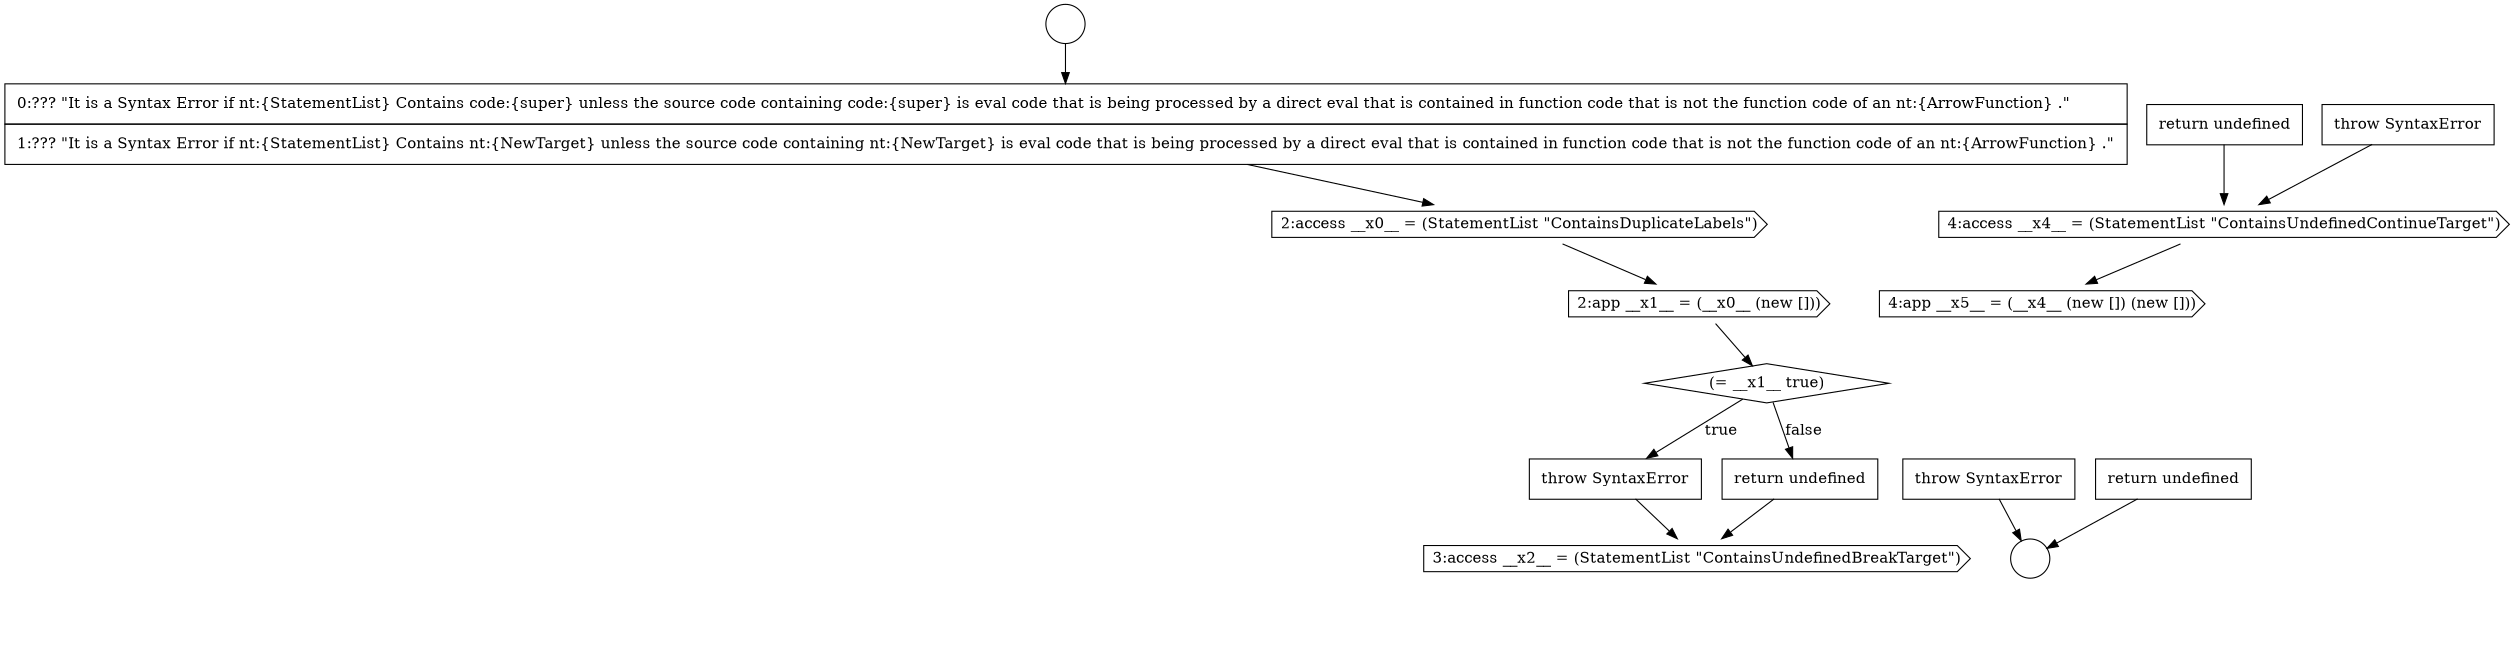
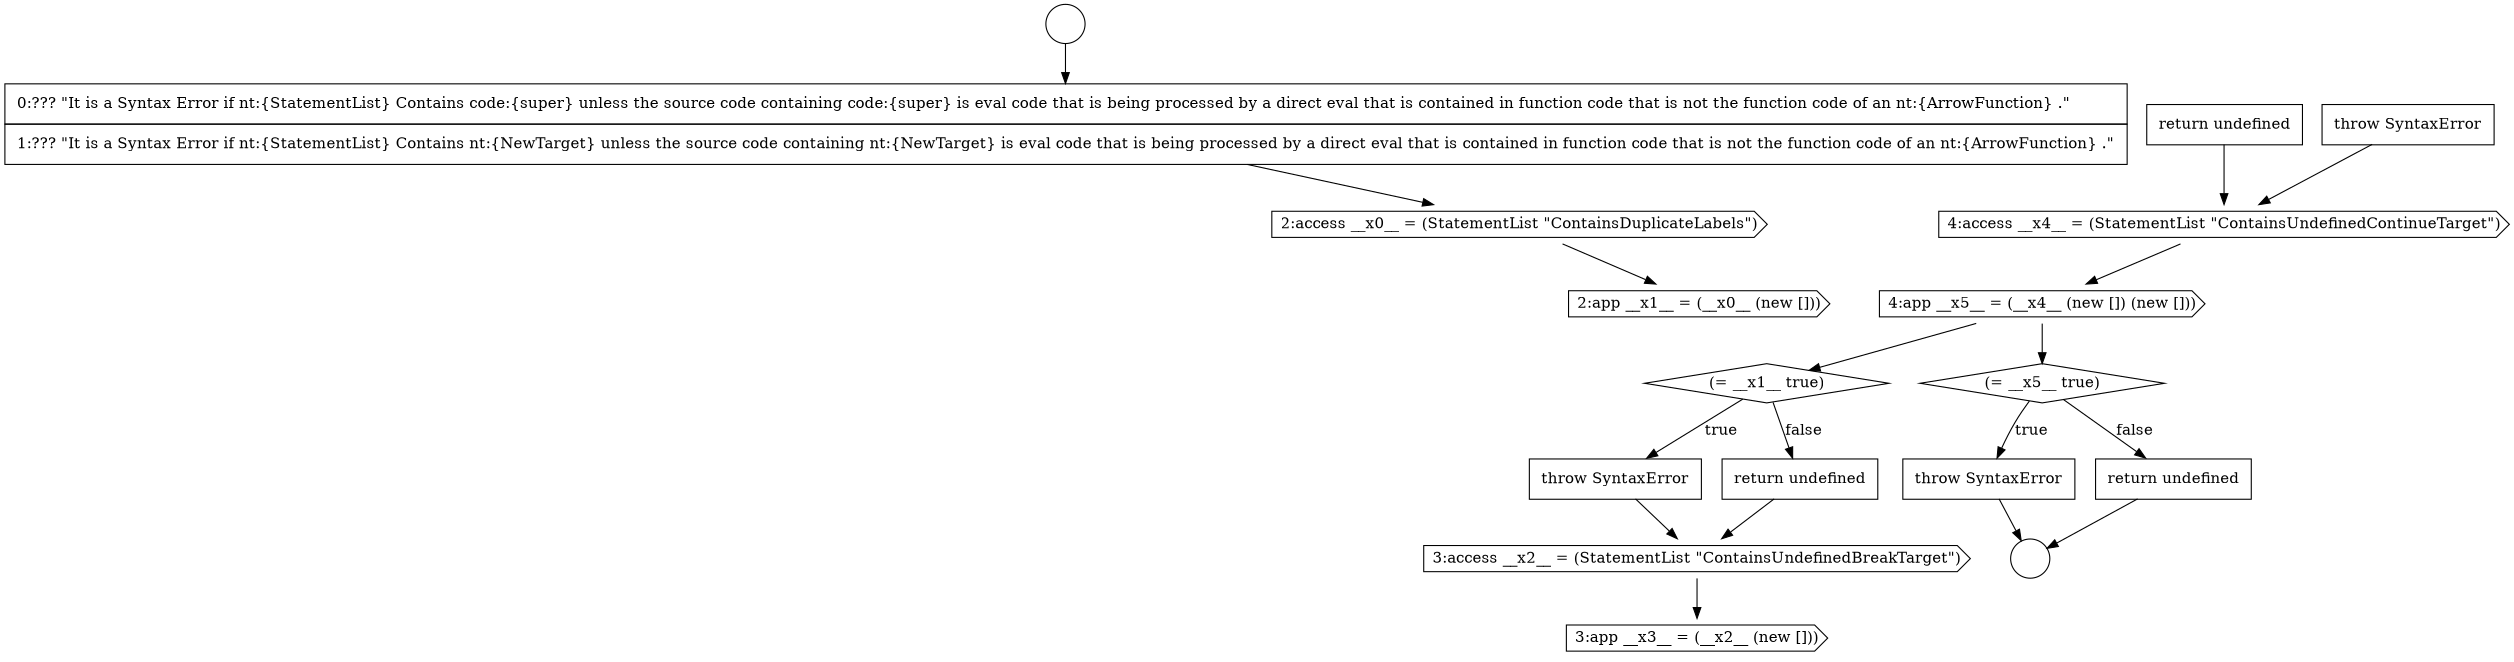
edge "2:app __x1__ = (__x0__ (new []))" -> "(= __x1__ true)": now "4:app __x5__ = (__x4__ (new []) (new []))" -> "(= __x1__ true)"
node "(= __x5__ true)": added
node "3:app __x3__ = (__x2__ (new []))": added
